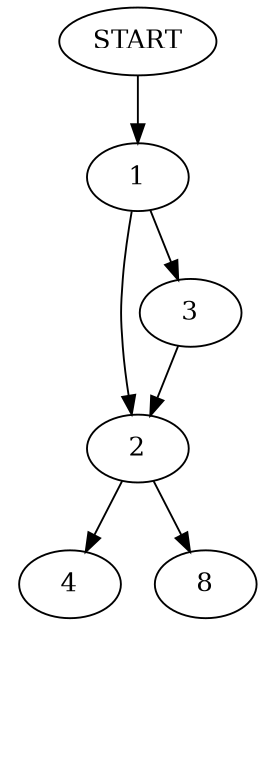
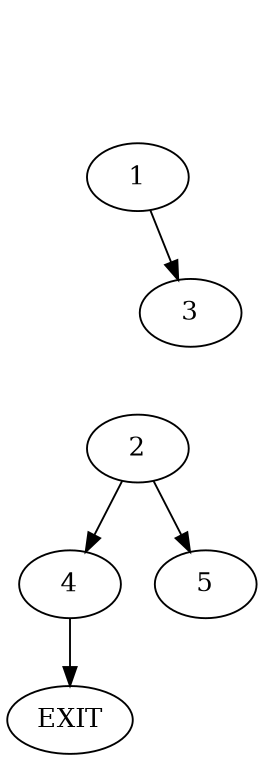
node "START": removed
edge "1" -> "2": removed
edge "3" -> "2": removed
node "8": label "8" -> "5"
node "EXIT": added
